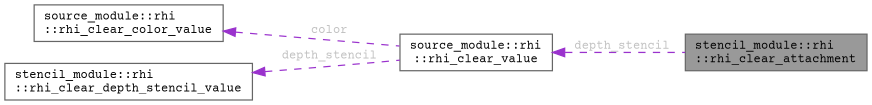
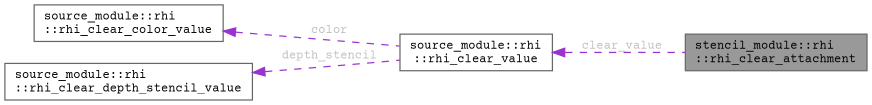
edge "stencil_module::rhi ::rhi_clear_attachment" -> "source_module::rhi ::rhi_clear_value": label " depth_stencil" -> " clear_value"
node "stencil_module::rhi ::rhi_clear_depth_stencil_value": label "stencil_module::rhi ::rhi_clear_depth_stencil_value" -> "source_module::rhi ::rhi_clear_depth_stencil_value"
